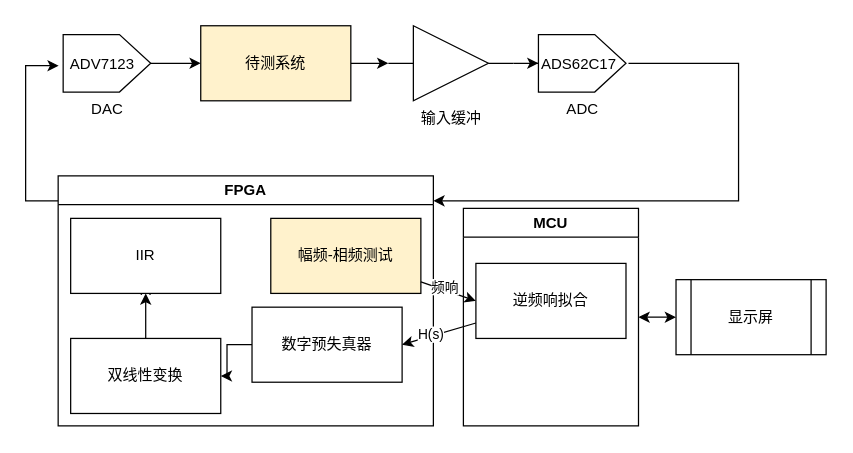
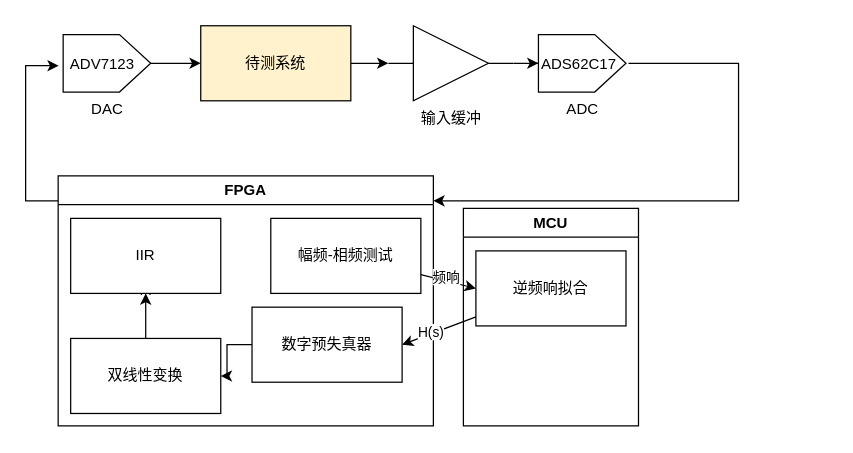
node "幅频-相频测试": fillcolor #fff2cc -> #ffffff
node "逆频响拟合": moved (551, 301) -> (551, 288)
edge "MCU" -- "显示屏": removed
node "显示屏": removed
